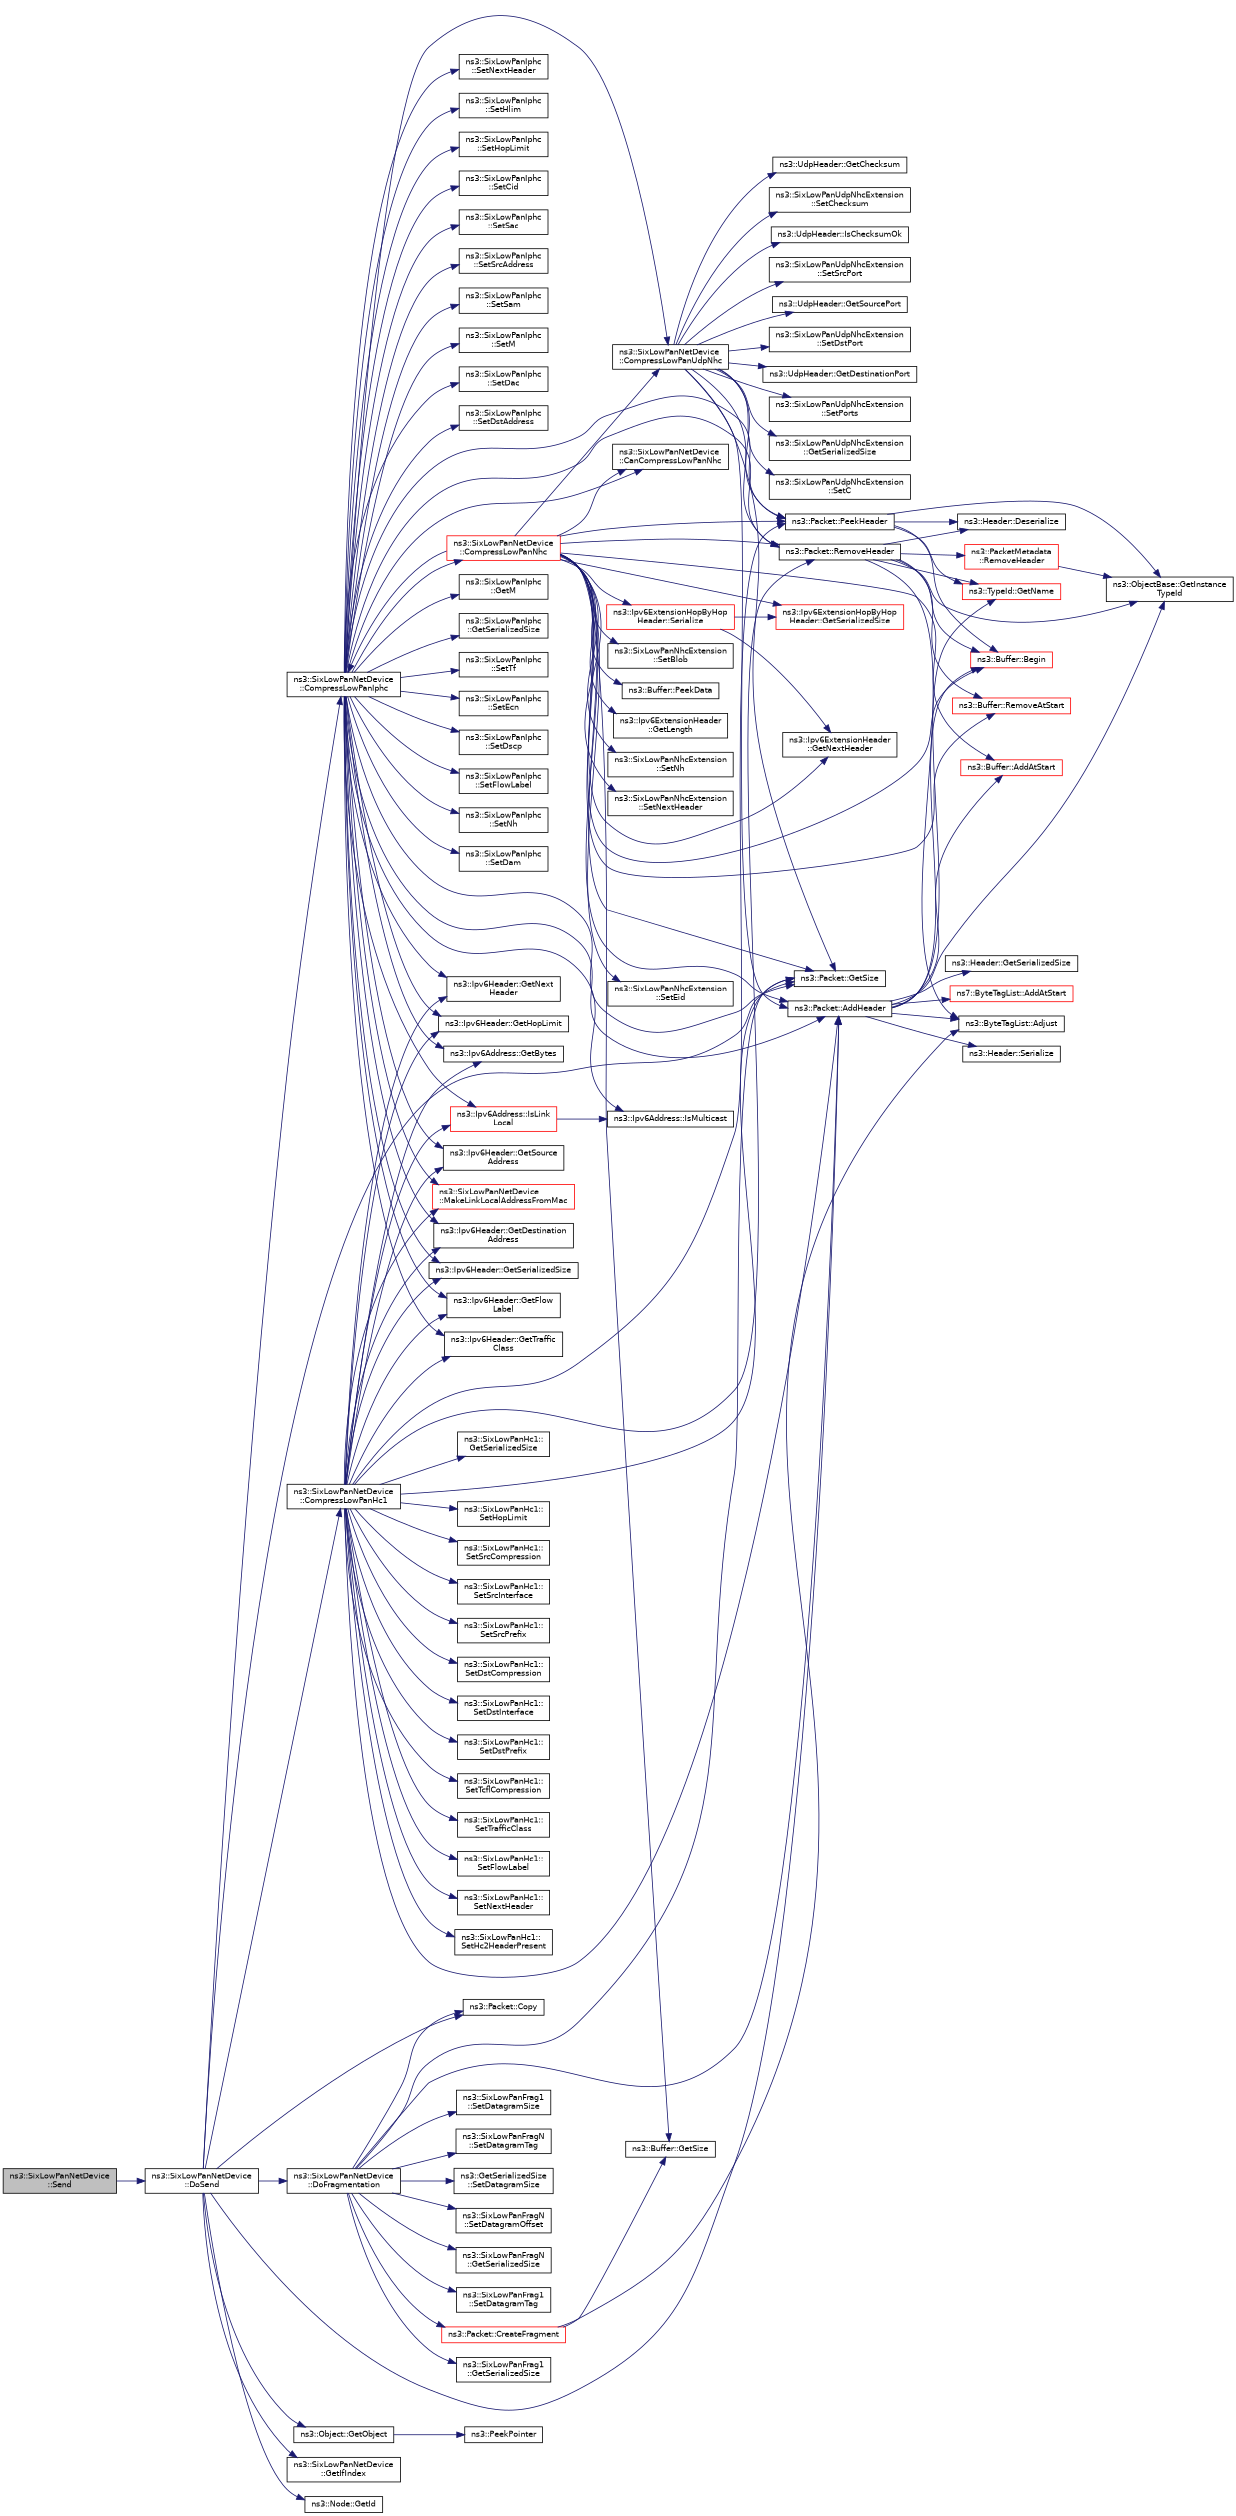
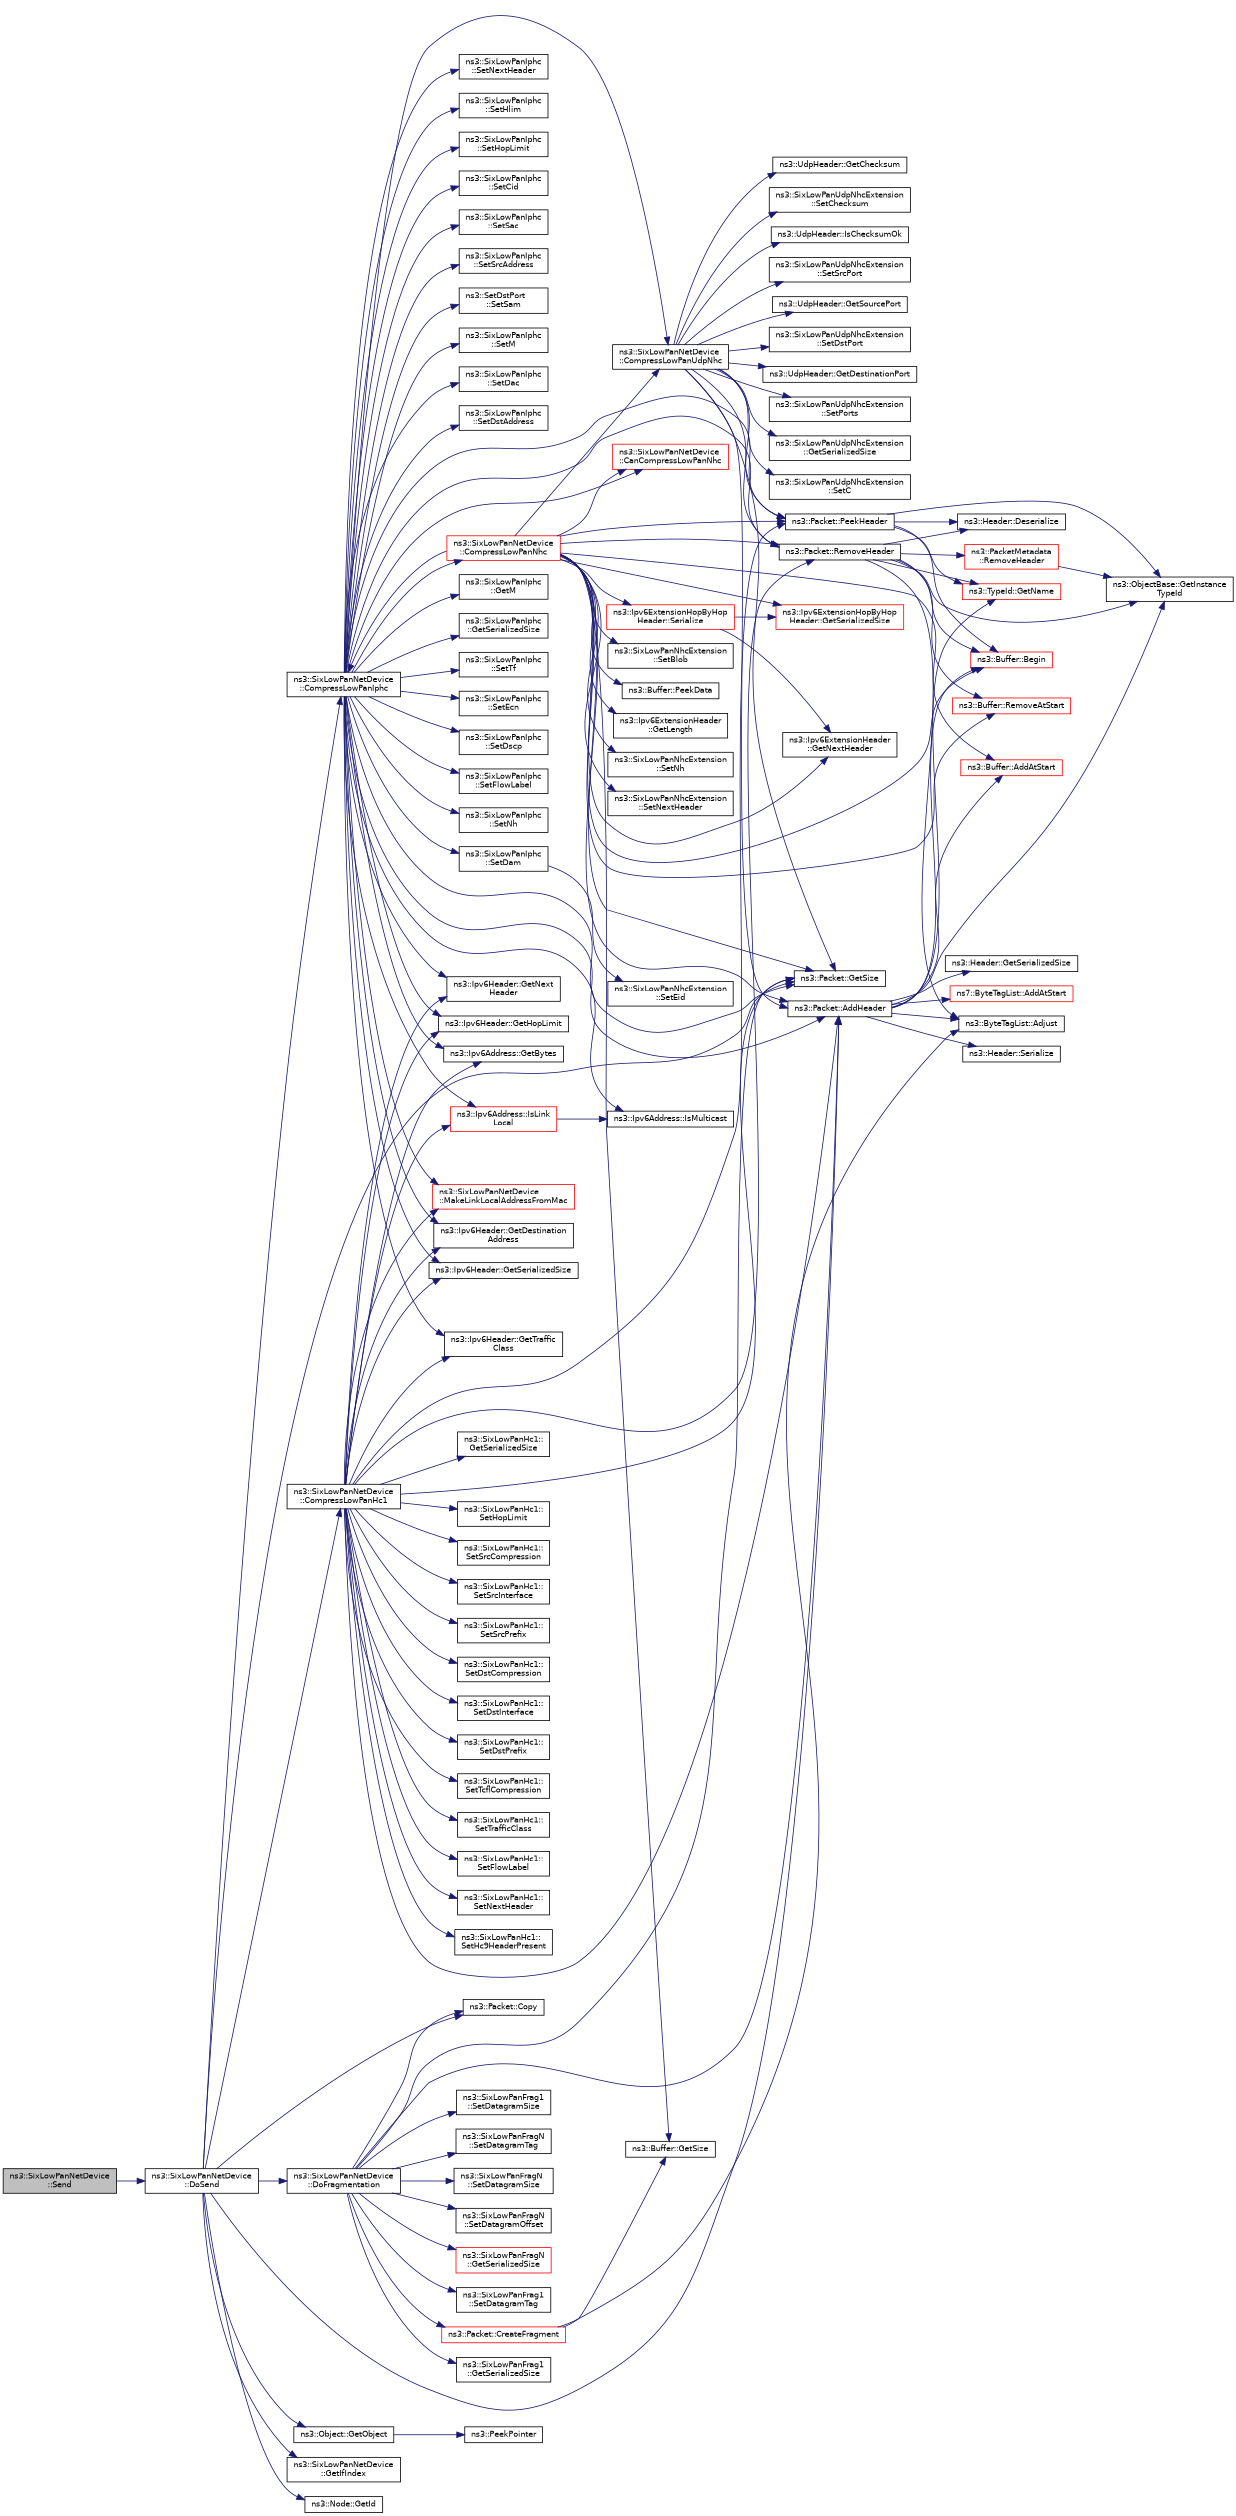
node "ns3::SixLowPanIphc ::SetSam": label "ns3::SixLowPanIphc ::SetSam" -> "ns3::SetDstPort ::SetSam"
node "ns3::SixLowPanNetDevice ::CanCompressLowPanNhc": color black -> red
edge "ns3::SixLowPanNetDevice ::CompressLowPanNhc" -> "ns3::SixLowPanNhcExtension ::SetEid": now "ns3::SixLowPanIphc ::SetDam" -> "ns3::SixLowPanNhcExtension ::SetEid"
node "ns3::Ipv6Header::GetSource Address": removed
node "ns3::Ipv6Header::GetFlow Label": removed
node "ns3::SixLowPanHc1:: SetHc2HeaderPresent": label "ns3::SixLowPanHc1:: SetHc2HeaderPresent" -> "ns3::SixLowPanHc1:: SetHc9HeaderPresent"
node "ns3::GetSerializedSize ::SetDatagramSize": label "ns3::GetSerializedSize ::SetDatagramSize" -> "ns3::SixLowPanFragN ::SetDatagramSize"
node "ns3::SixLowPanFragN ::GetSerializedSize": color black -> red
